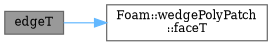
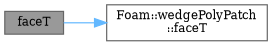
node "edgeT": label "edgeT" -> "faceT"
